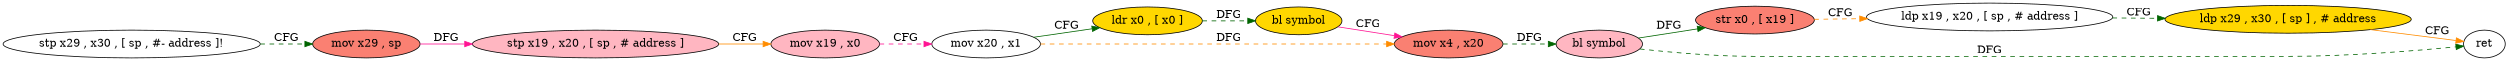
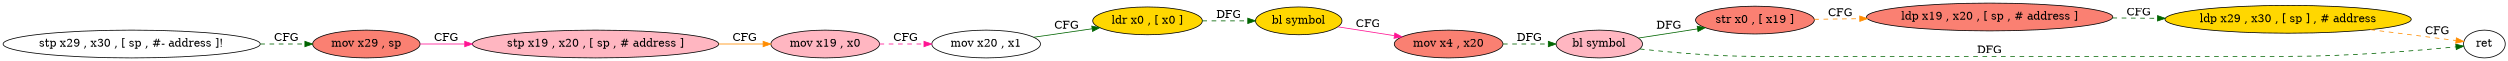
node "ldp x19 , x20 , [ sp , # address ]": fillcolor white -> salmon
edge "ldp x29 , x30 , [ sp ] , # address" -> "ret": style solid -> dashed
edge "mov x29 , sp" -> "stp x19 , x20 , [ sp , # address ]": label "DFG" -> "CFG"
edge "mov x20 , x1" -> "mov x4 , x20": removed, label "DFG"
